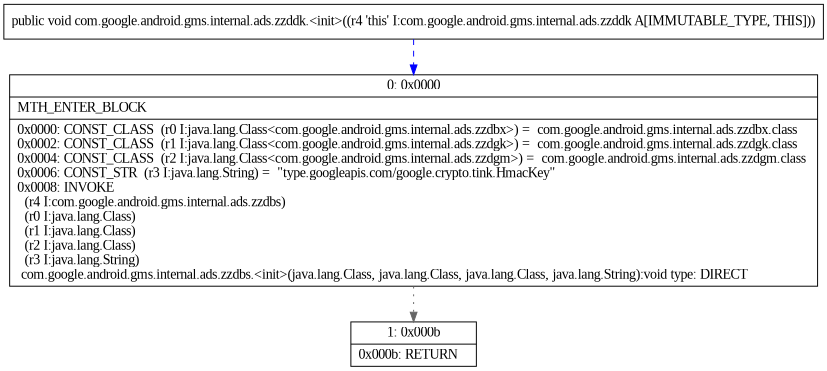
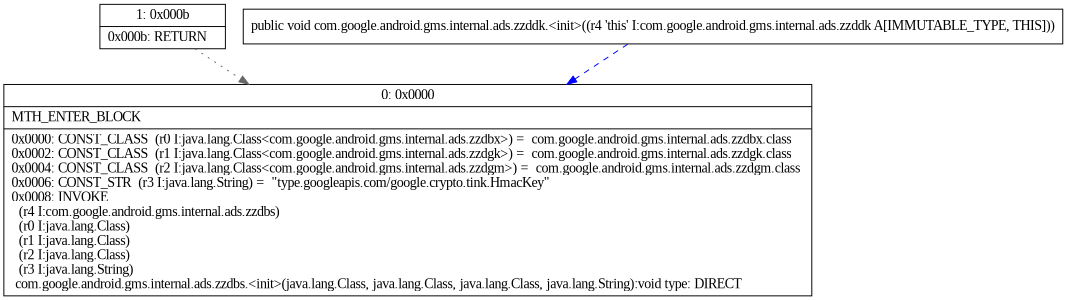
edge "0: 0x0000" -> "1: 0x000b": reversed
